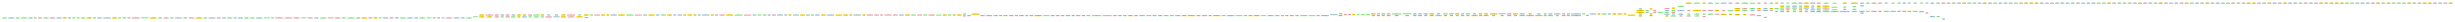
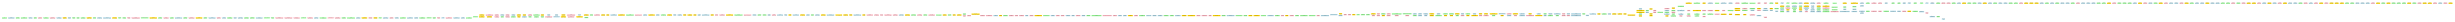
node "0x0000002c addb %al, (%eax)": fillcolor lightpink -> palegreen
